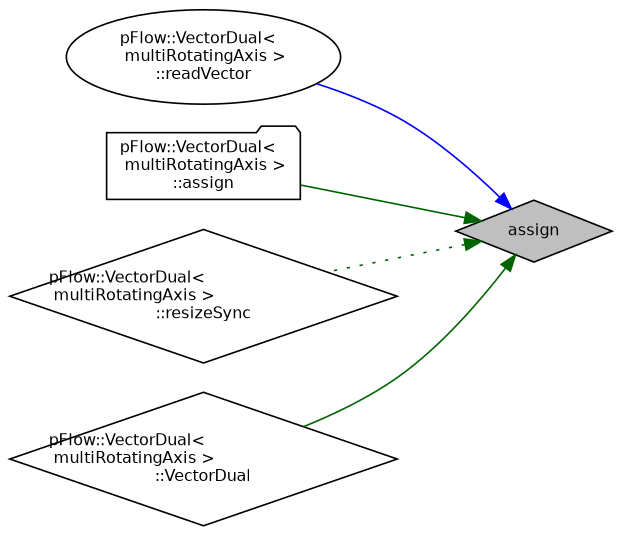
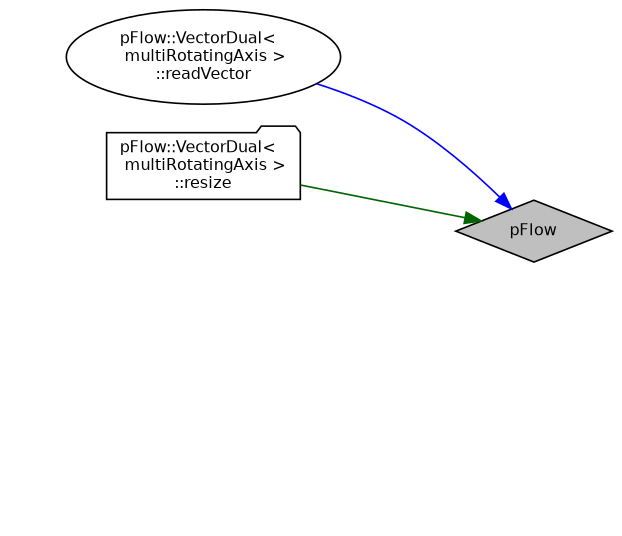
node "pFlow::VectorDual< multiRotatingAxis > ::assign": label "pFlow::VectorDual< multiRotatingAxis > ::assign" -> "pFlow::VectorDual< multiRotatingAxis > ::resize"
node "assign": label "assign" -> "pFlow"
node "pFlow::VectorDual< multiRotatingAxis > ::resizeSync": removed
node "pFlow::VectorDual< multiRotatingAxis > ::VectorDual": removed
